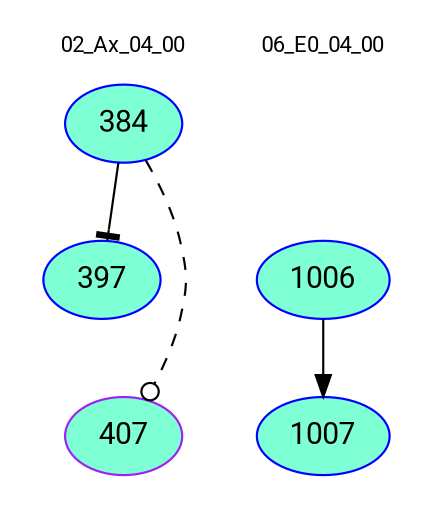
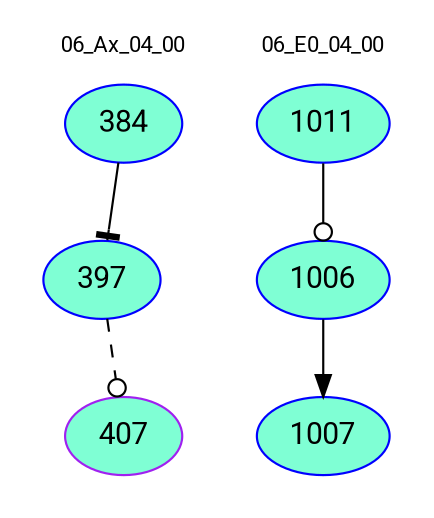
cluster "02_Ax_04_00": label "02_Ax_04_00" -> "06_Ax_04_00"
node "1011": added
edge "384" -> "407": now "397" -> "407"
